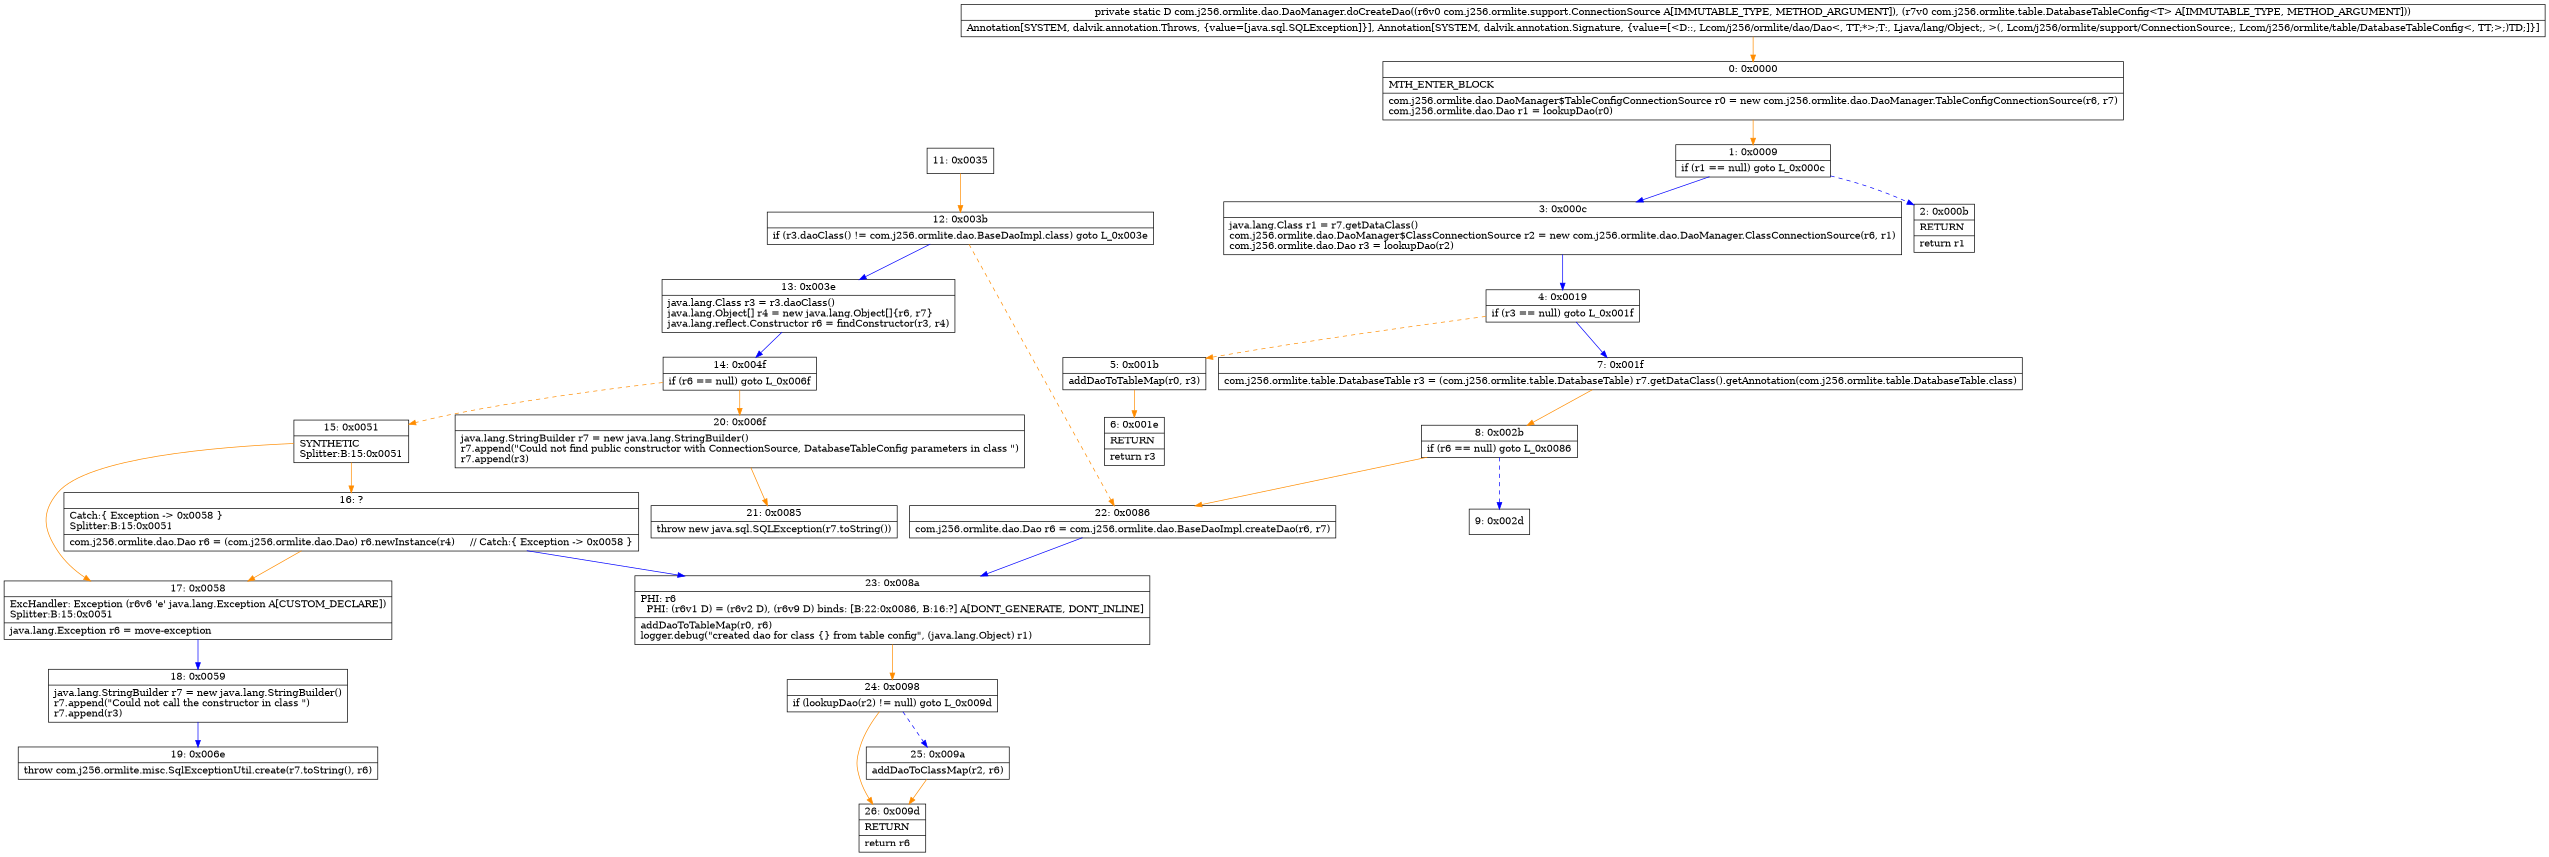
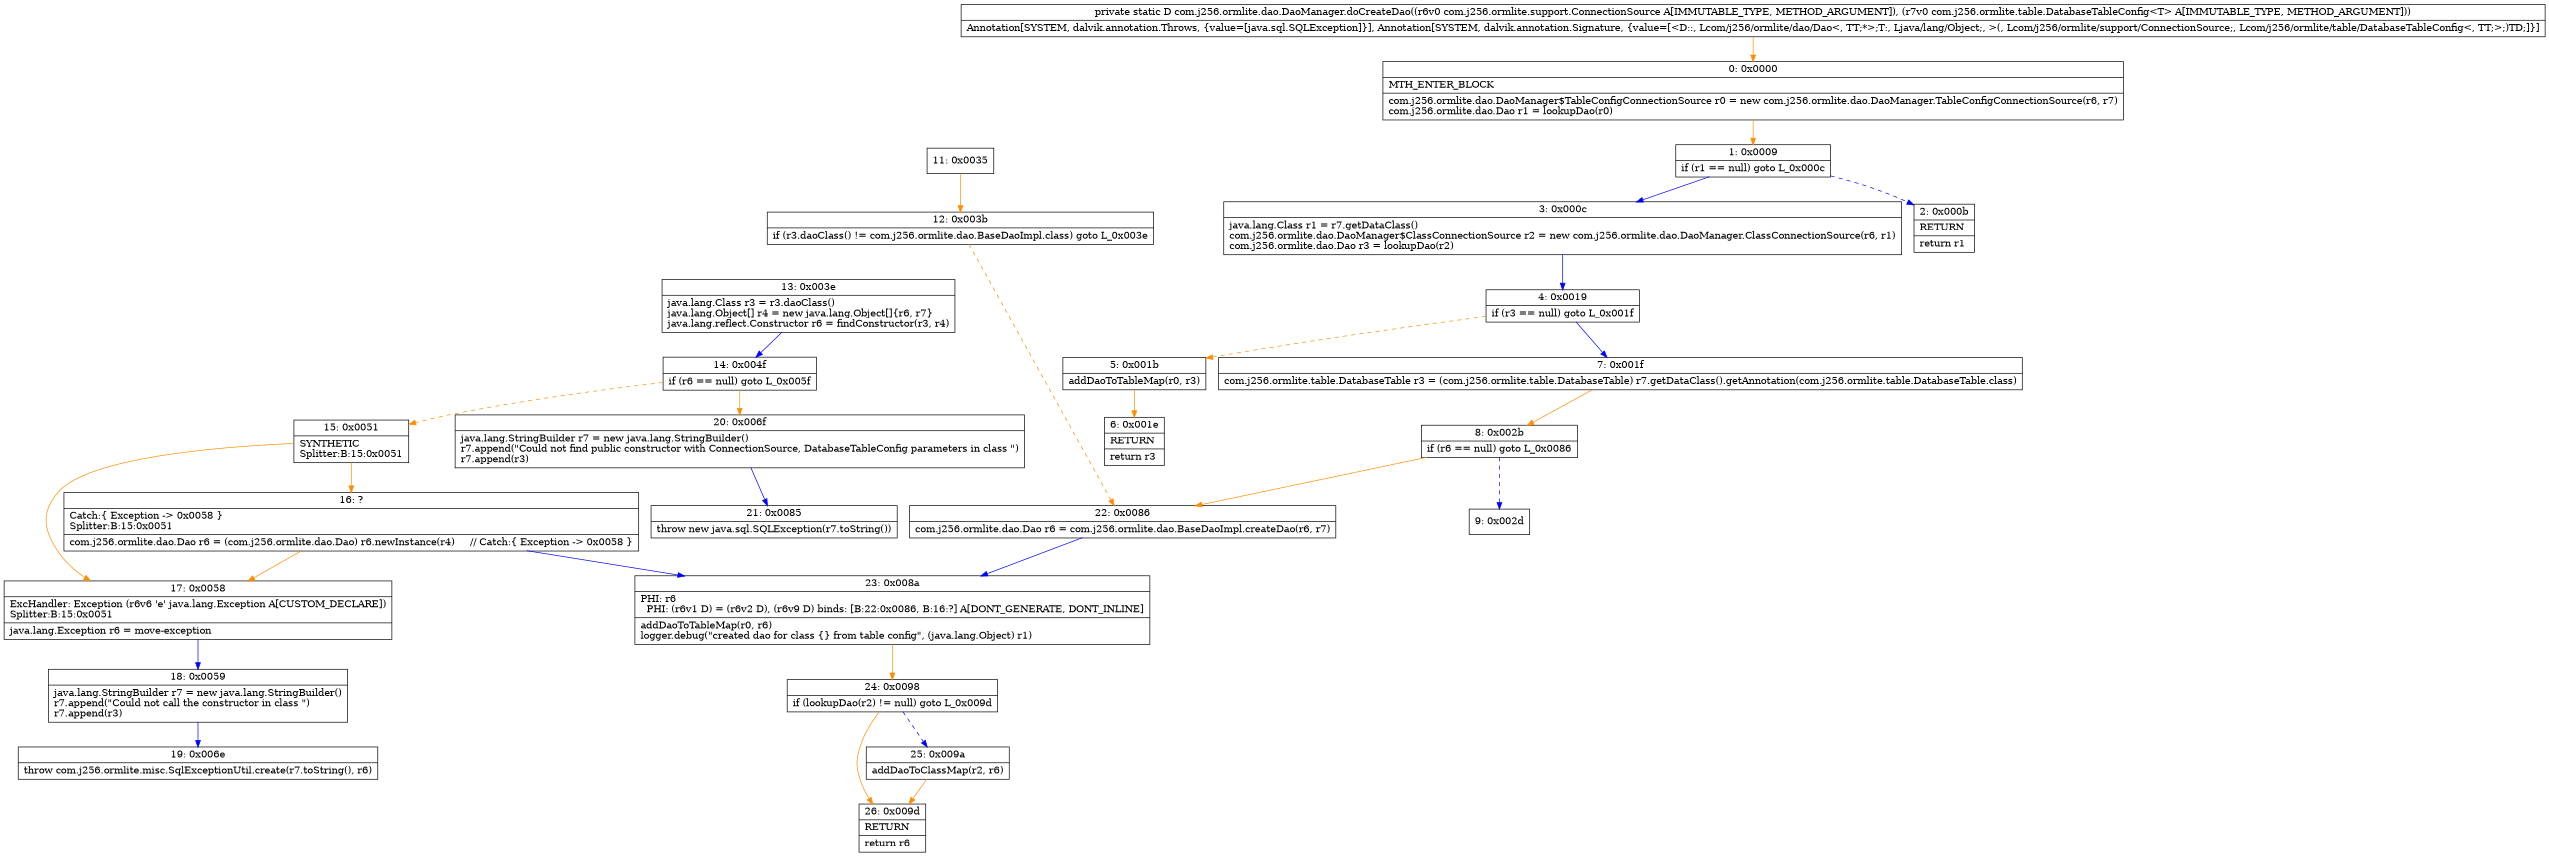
edge "12: 0x003b" -> "13: 0x003e": removed
node "14: 0x004f": text "if (r6 == null) goto L_0x006f" -> "if (r6 == null) goto L_0x005f"
edge "20: 0x006f" -> "21: 0x0085": color darkorange -> blue
